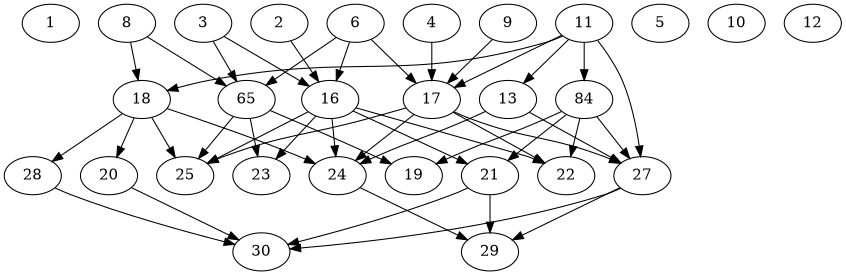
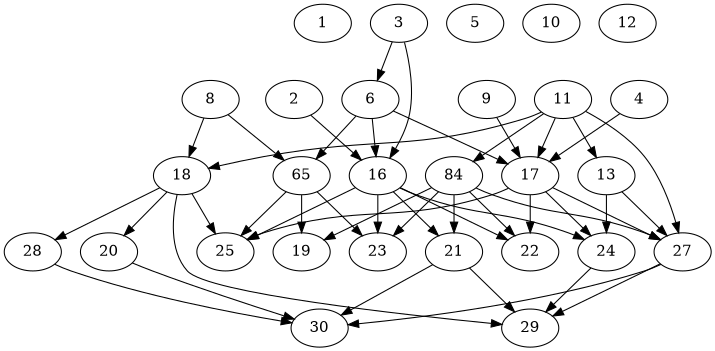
edge "3" -> "65": now "3" -> "6"
edge "18" -> "24": now "18" -> "29"
edge "84" -> "23": added
